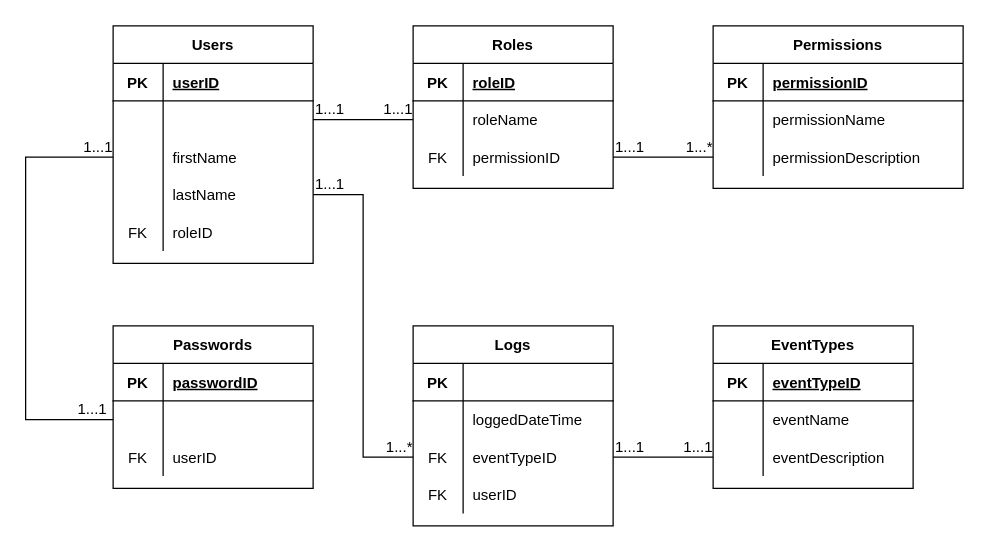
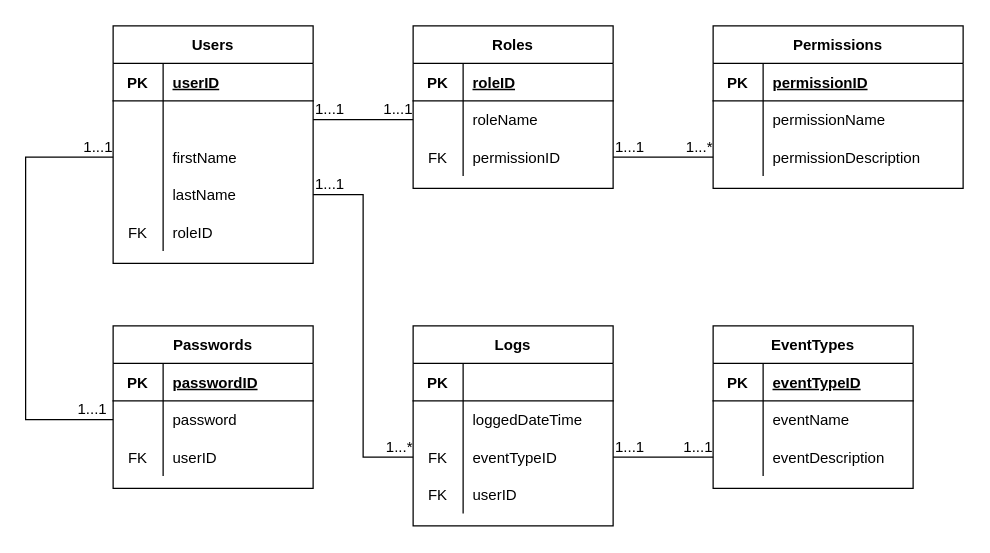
node "password": added
